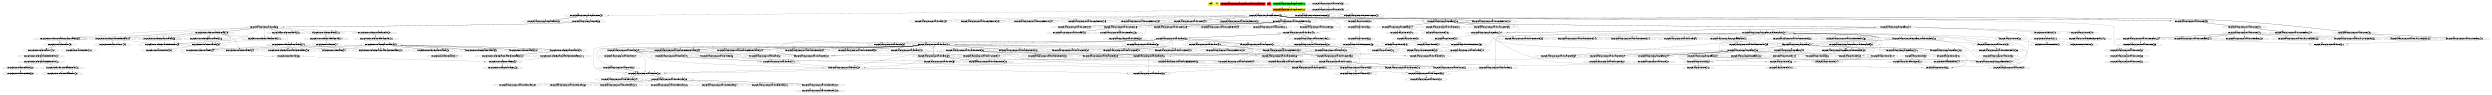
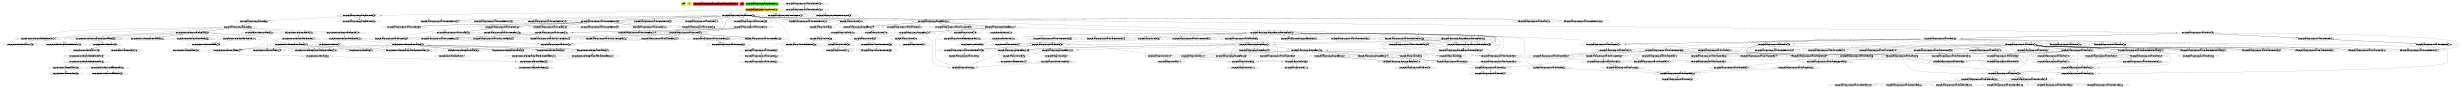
edge "com.google.javascript.jscomp.mozilla.rhino.Node#234" -> "com.google.javascript.jscomp.mozilla.rhino.Parser#322": now "com.google.javascript.jscomp.mozilla.rhino.Node#234" -> "com.google.javascript.jscomp.mozilla.rhino.Node#534"
edge "com.google.javascript.jscomp.mozilla.rhino.TokenStream#320" -> "com.google.javascript.jscomp.mozilla.rhino.TokenStream#1300": removed
